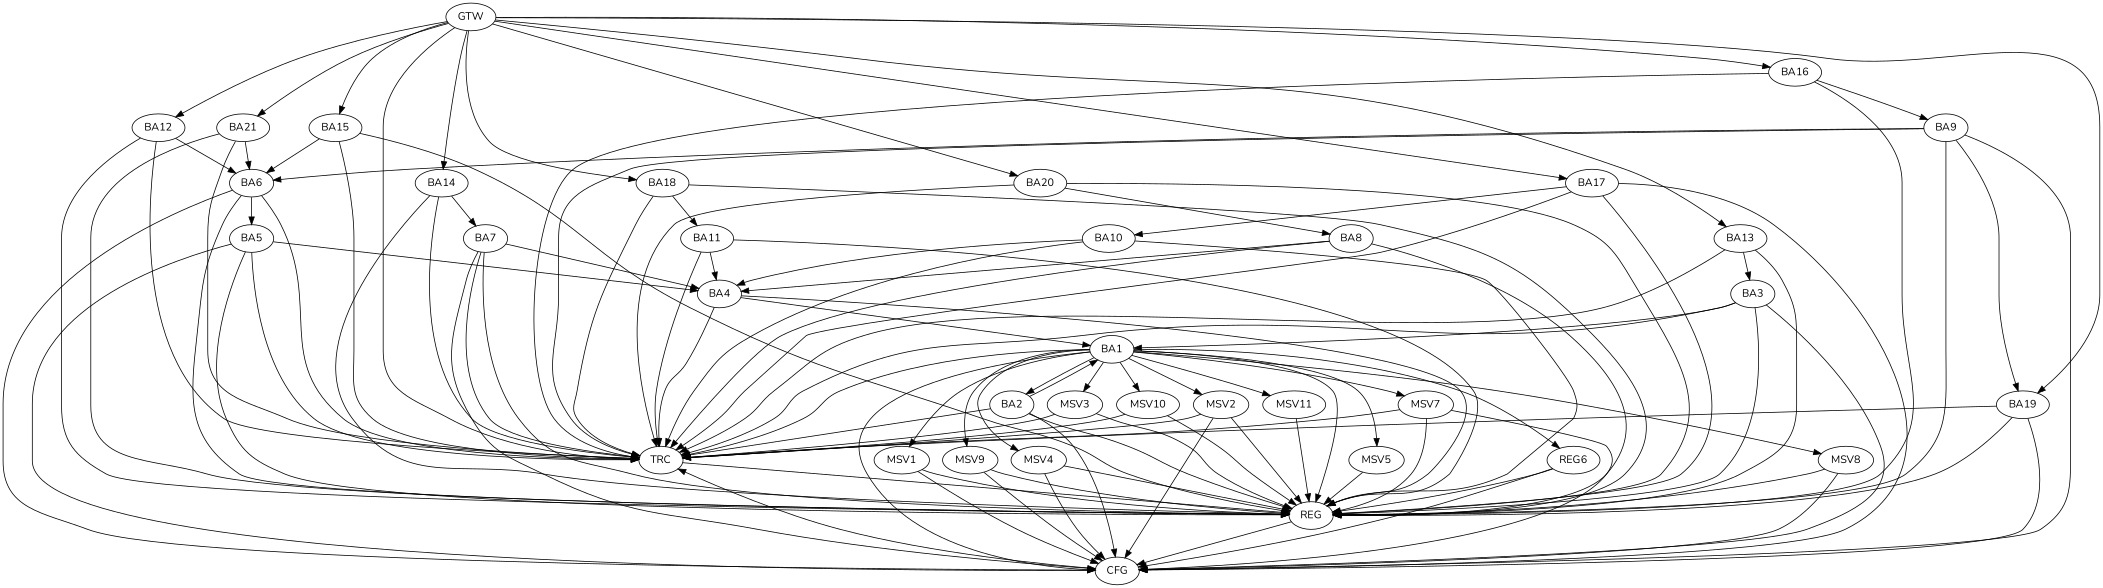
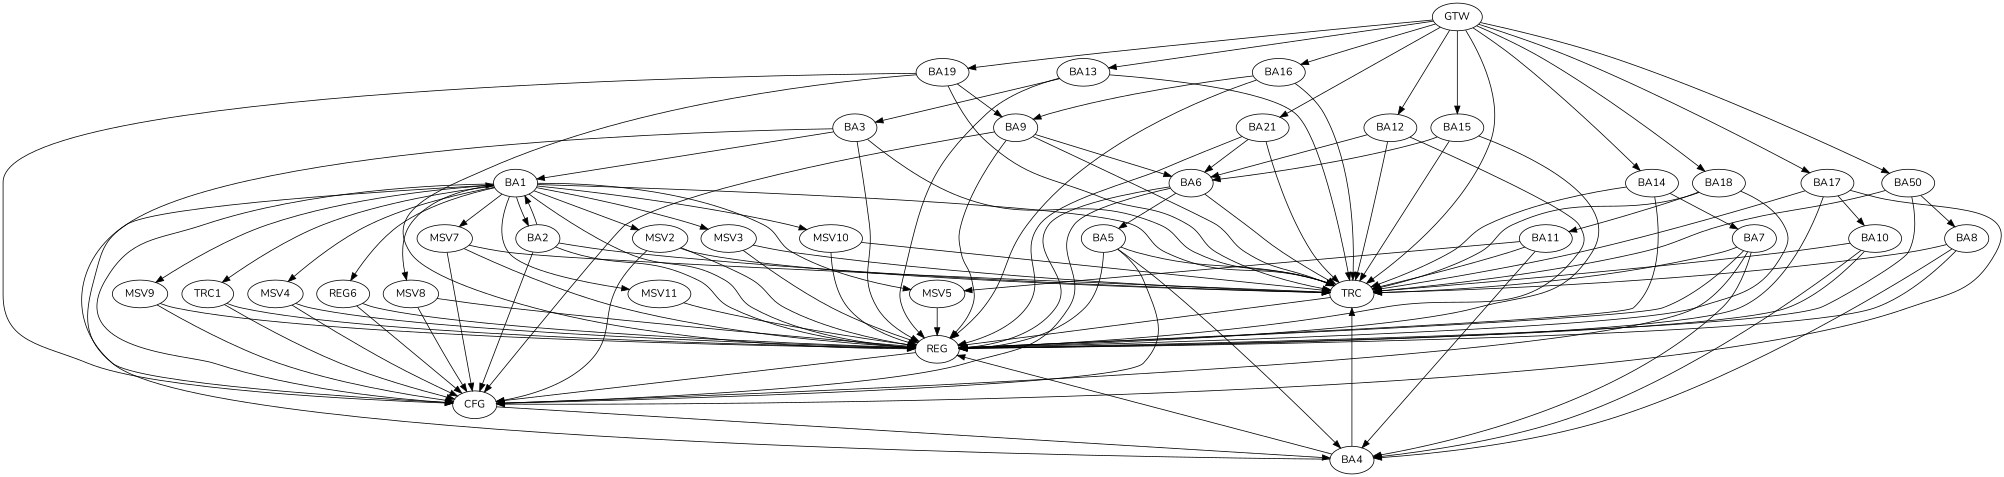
node "BA20": label "BA20" -> "BA50"
edge "BA9" -> "BA19": reversed
edge "BA11" -> "REG": now "BA11" -> "MSV5"
node "MSV1": label "MSV1" -> "TRC1"
edge "CFG" -> "TRC": now "CFG" -> "BA4"
